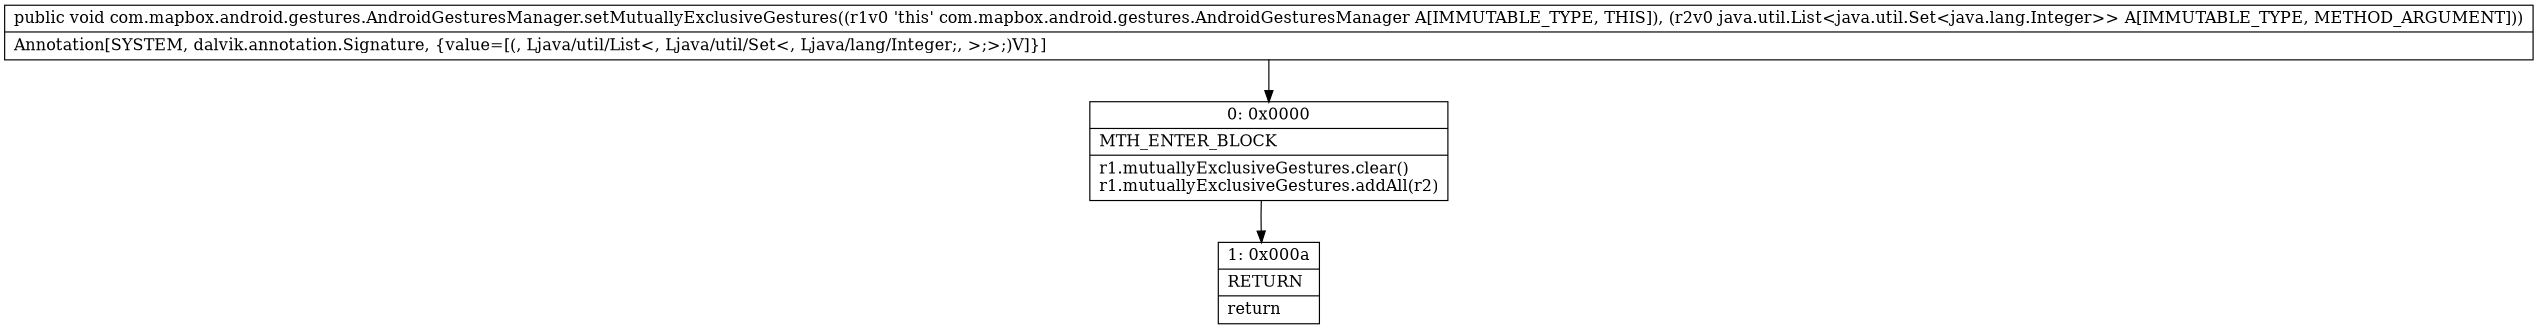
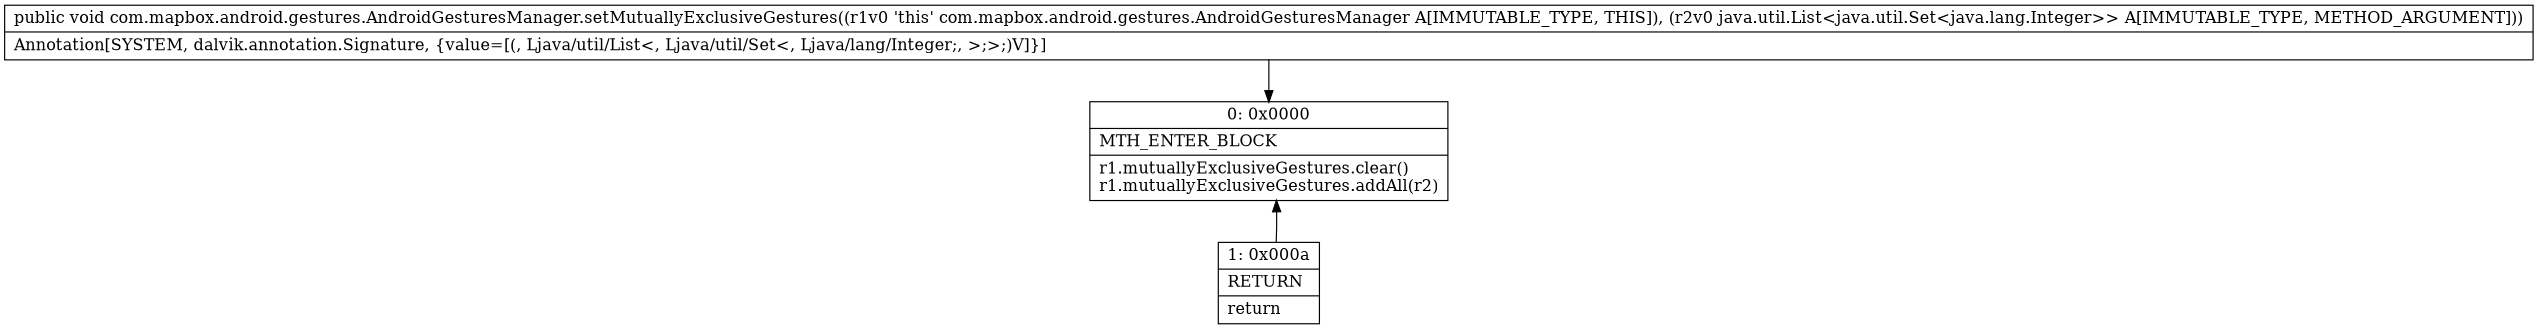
edge "0: 0x0000" -> "1: 0x000a": reversed
